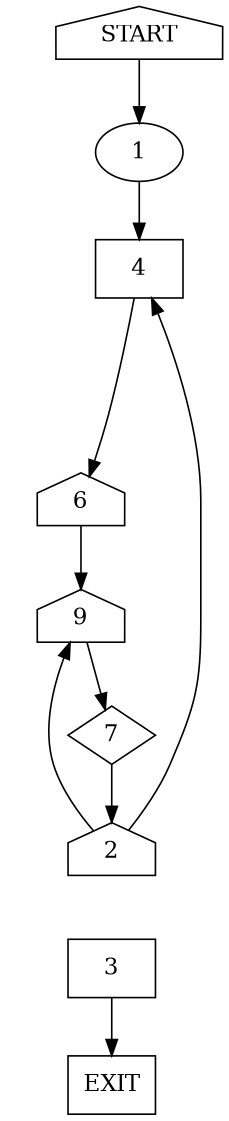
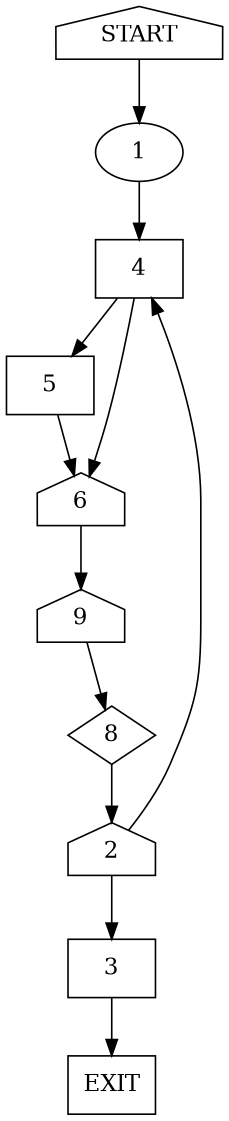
node "5": added
node "7": label "7" -> "8"
edge "2" -> "9": now "2" -> "3"
